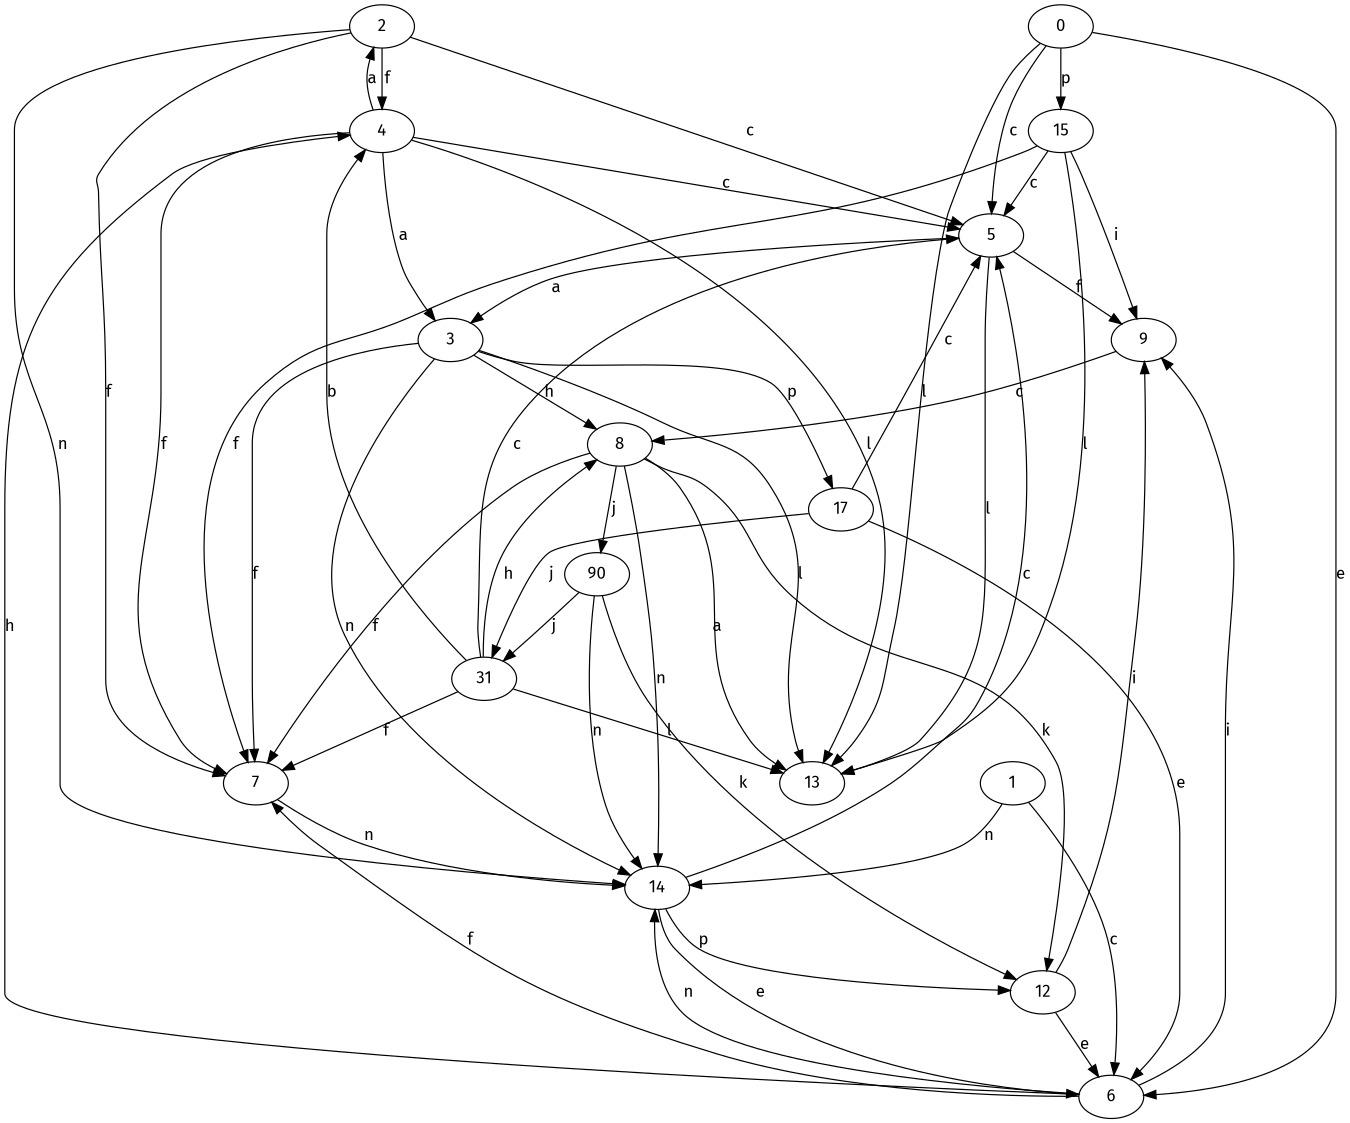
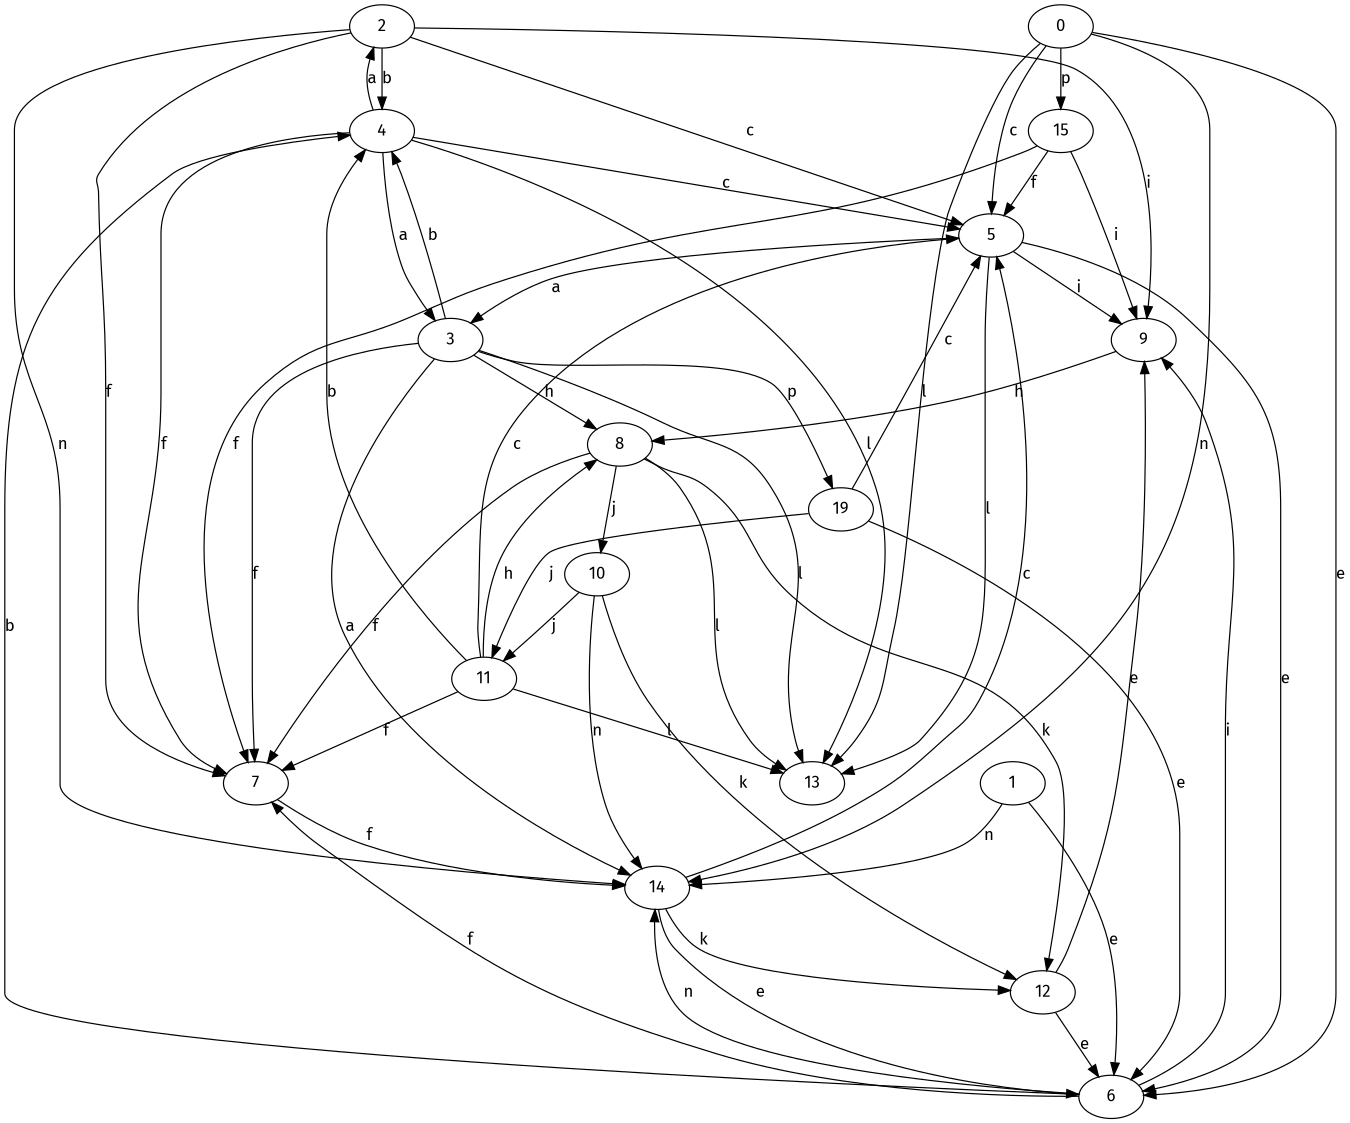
edge "2" -> "9": added, label "i"
edge "2" -> "4": label "f" -> "b"
edge "15" -> "5": label "c" -> "f"
edge "3" -> "4": added, label "b"
edge "5" -> "9": label "f" -> "i"
edge "9" -> "8": label "c" -> "h"
node "17": label "17" -> "19"
edge "15" -> "13": removed, label "l"
node "90": label "90" -> "10"
edge "6" -> "4": label "h" -> "b"
edge "3" -> "14": label "n" -> "a"
edge "8" -> "13": label "a" -> "l"
edge "5" -> "6": added, label "e"
edge "8" -> "14": now "0" -> "14"
node "31": label "31" -> "11"
edge "12" -> "9": label "i" -> "e"
edge "7" -> "14": label "n" -> "f"
edge "14" -> "12": label "p" -> "k"
edge "1" -> "6": label "c" -> "e"
